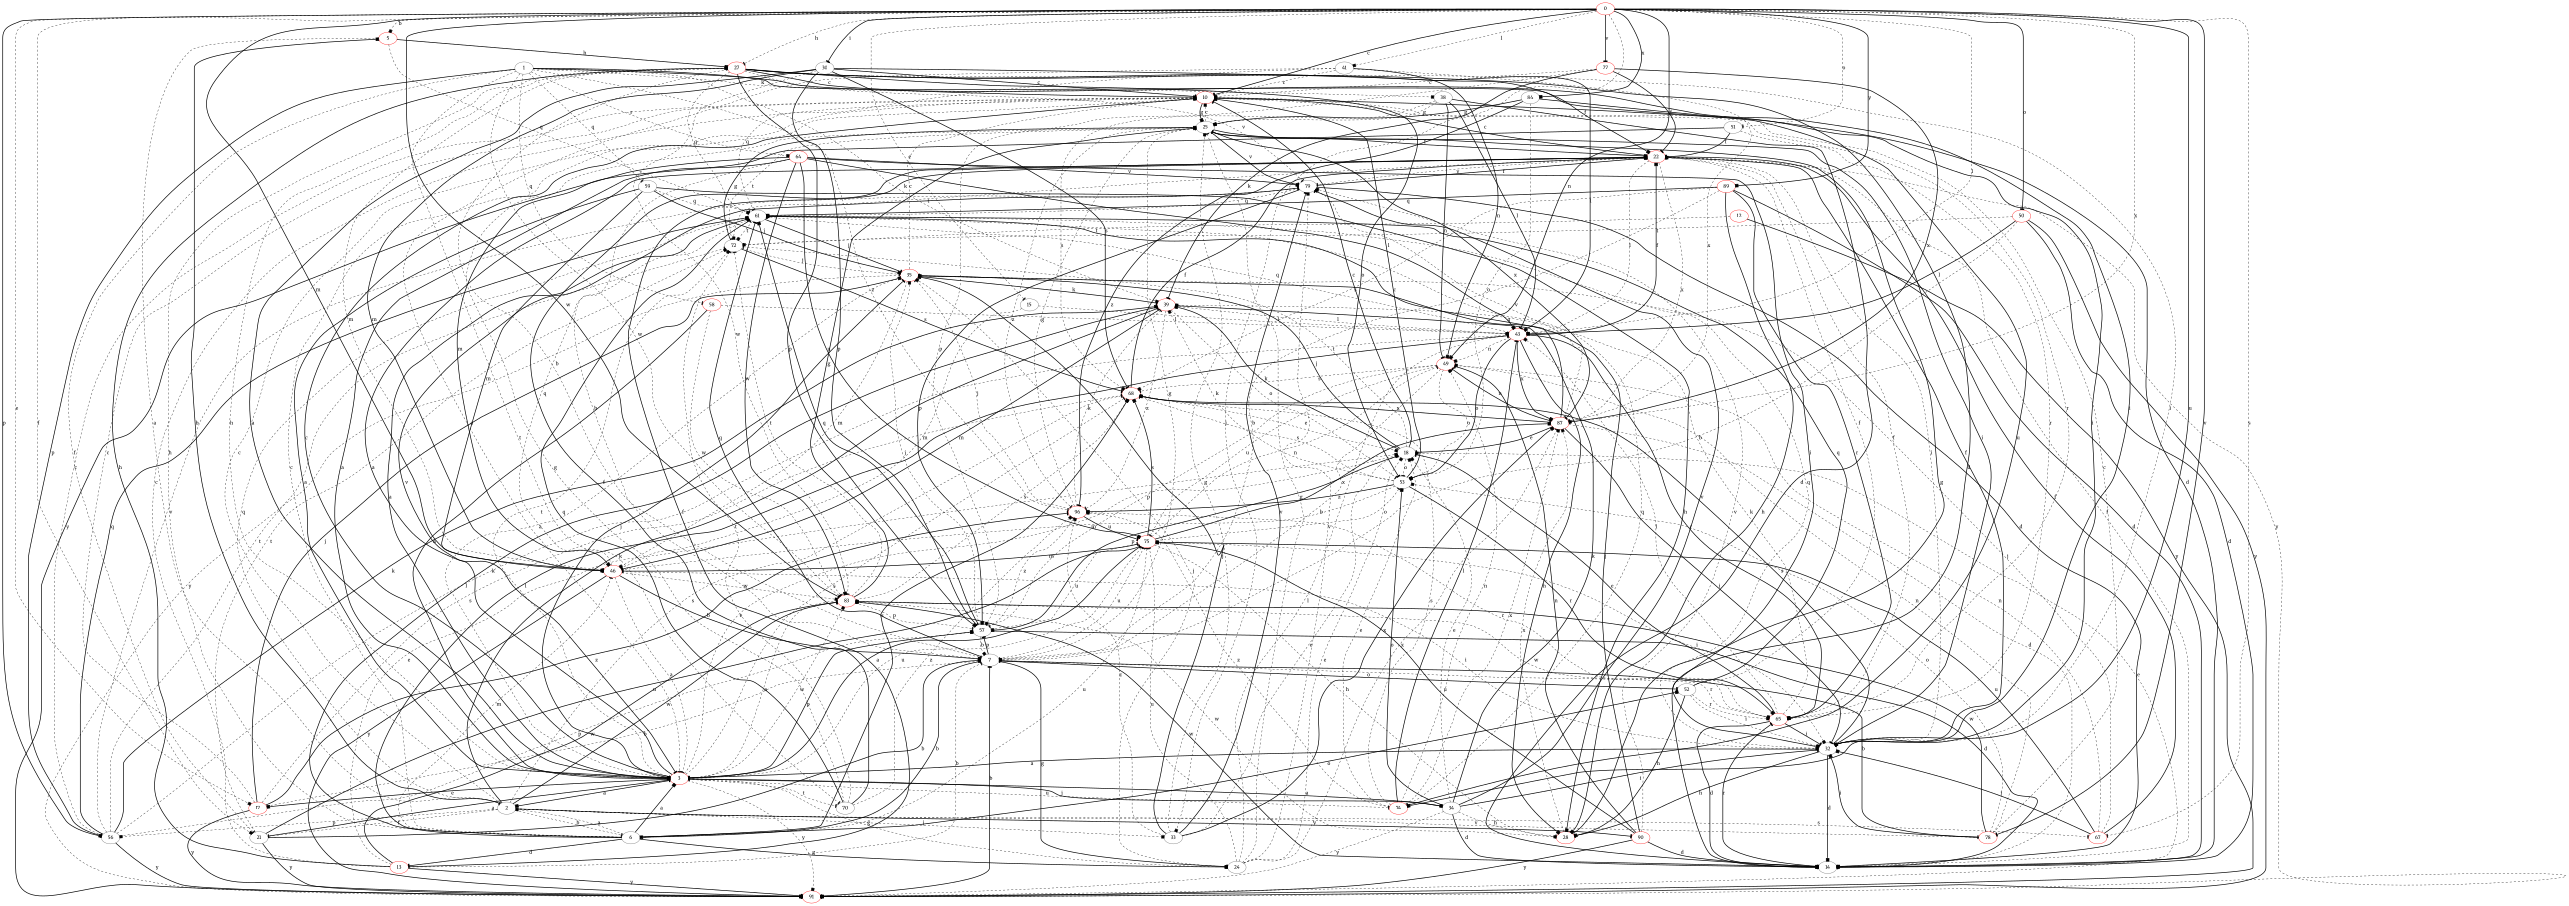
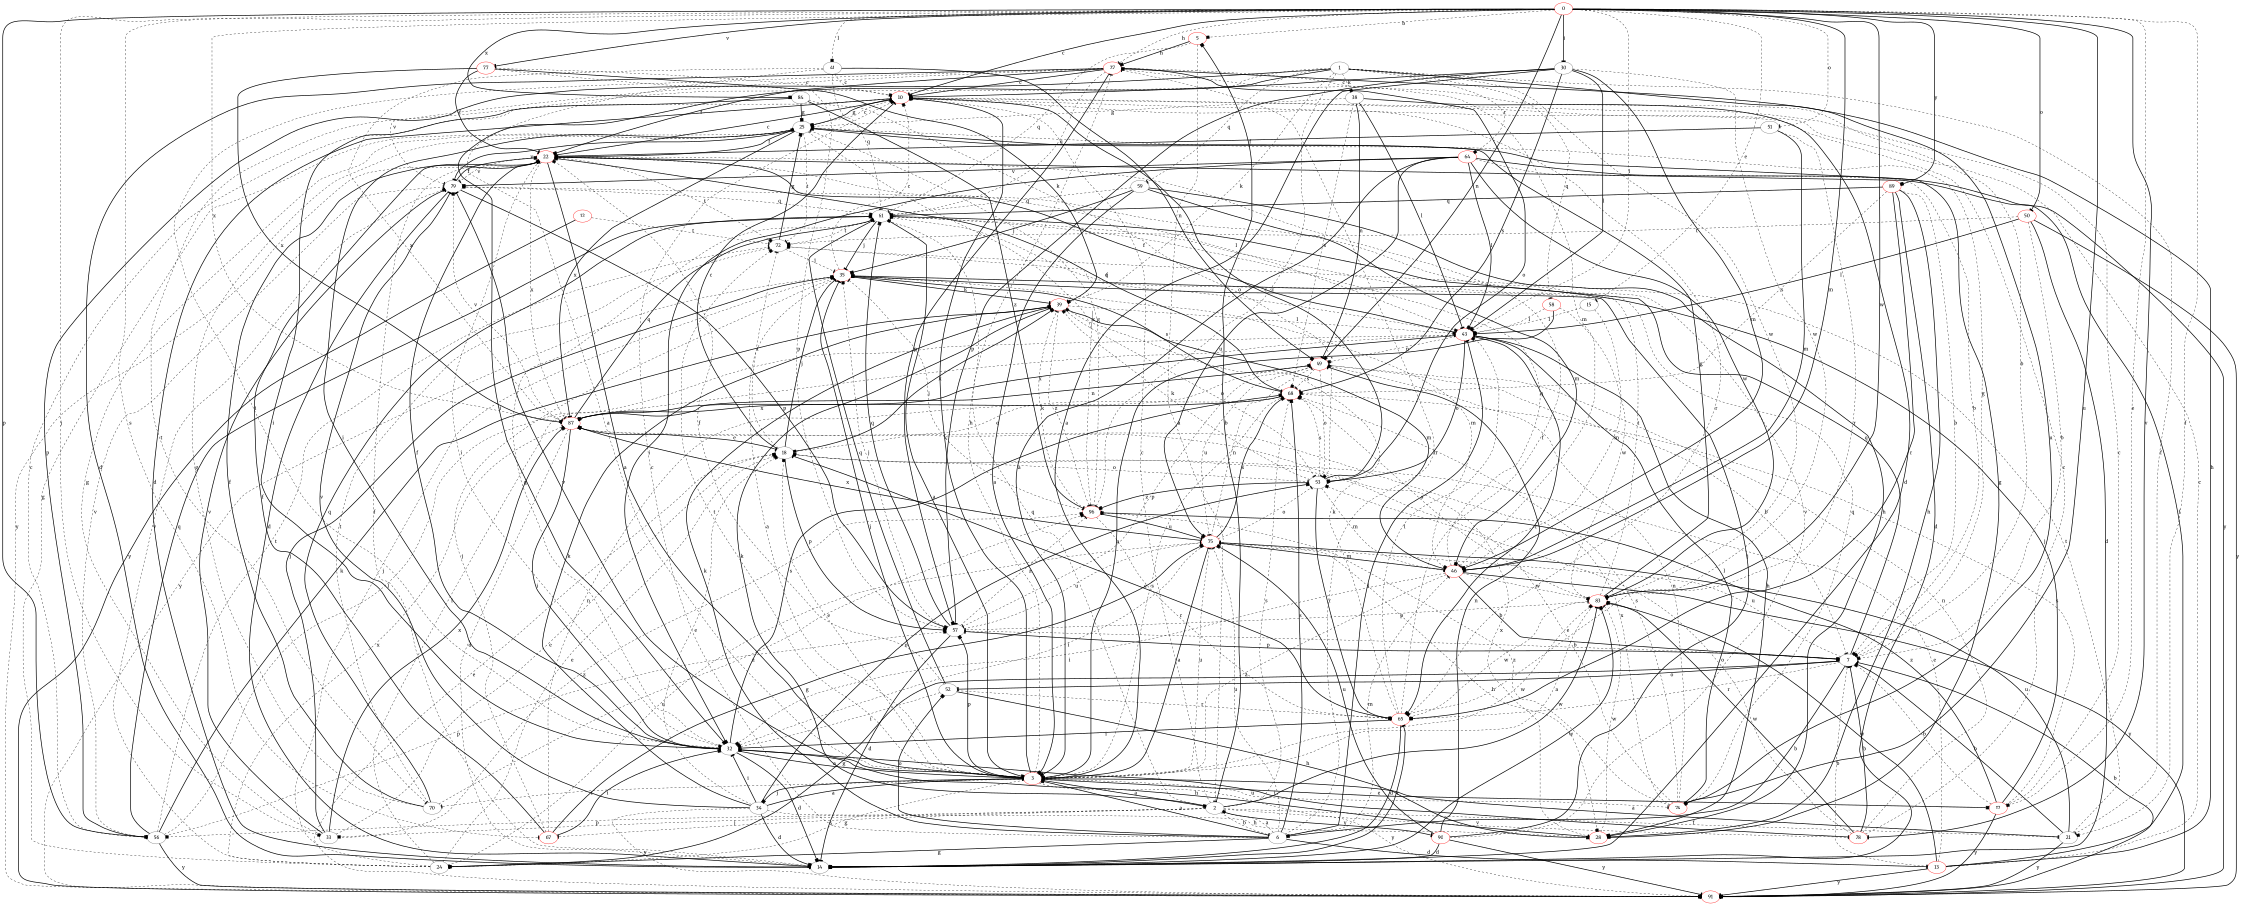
edge "72" -> "68": now "35" -> "68"
edge "67" -> "75": label "u" -> "g"
